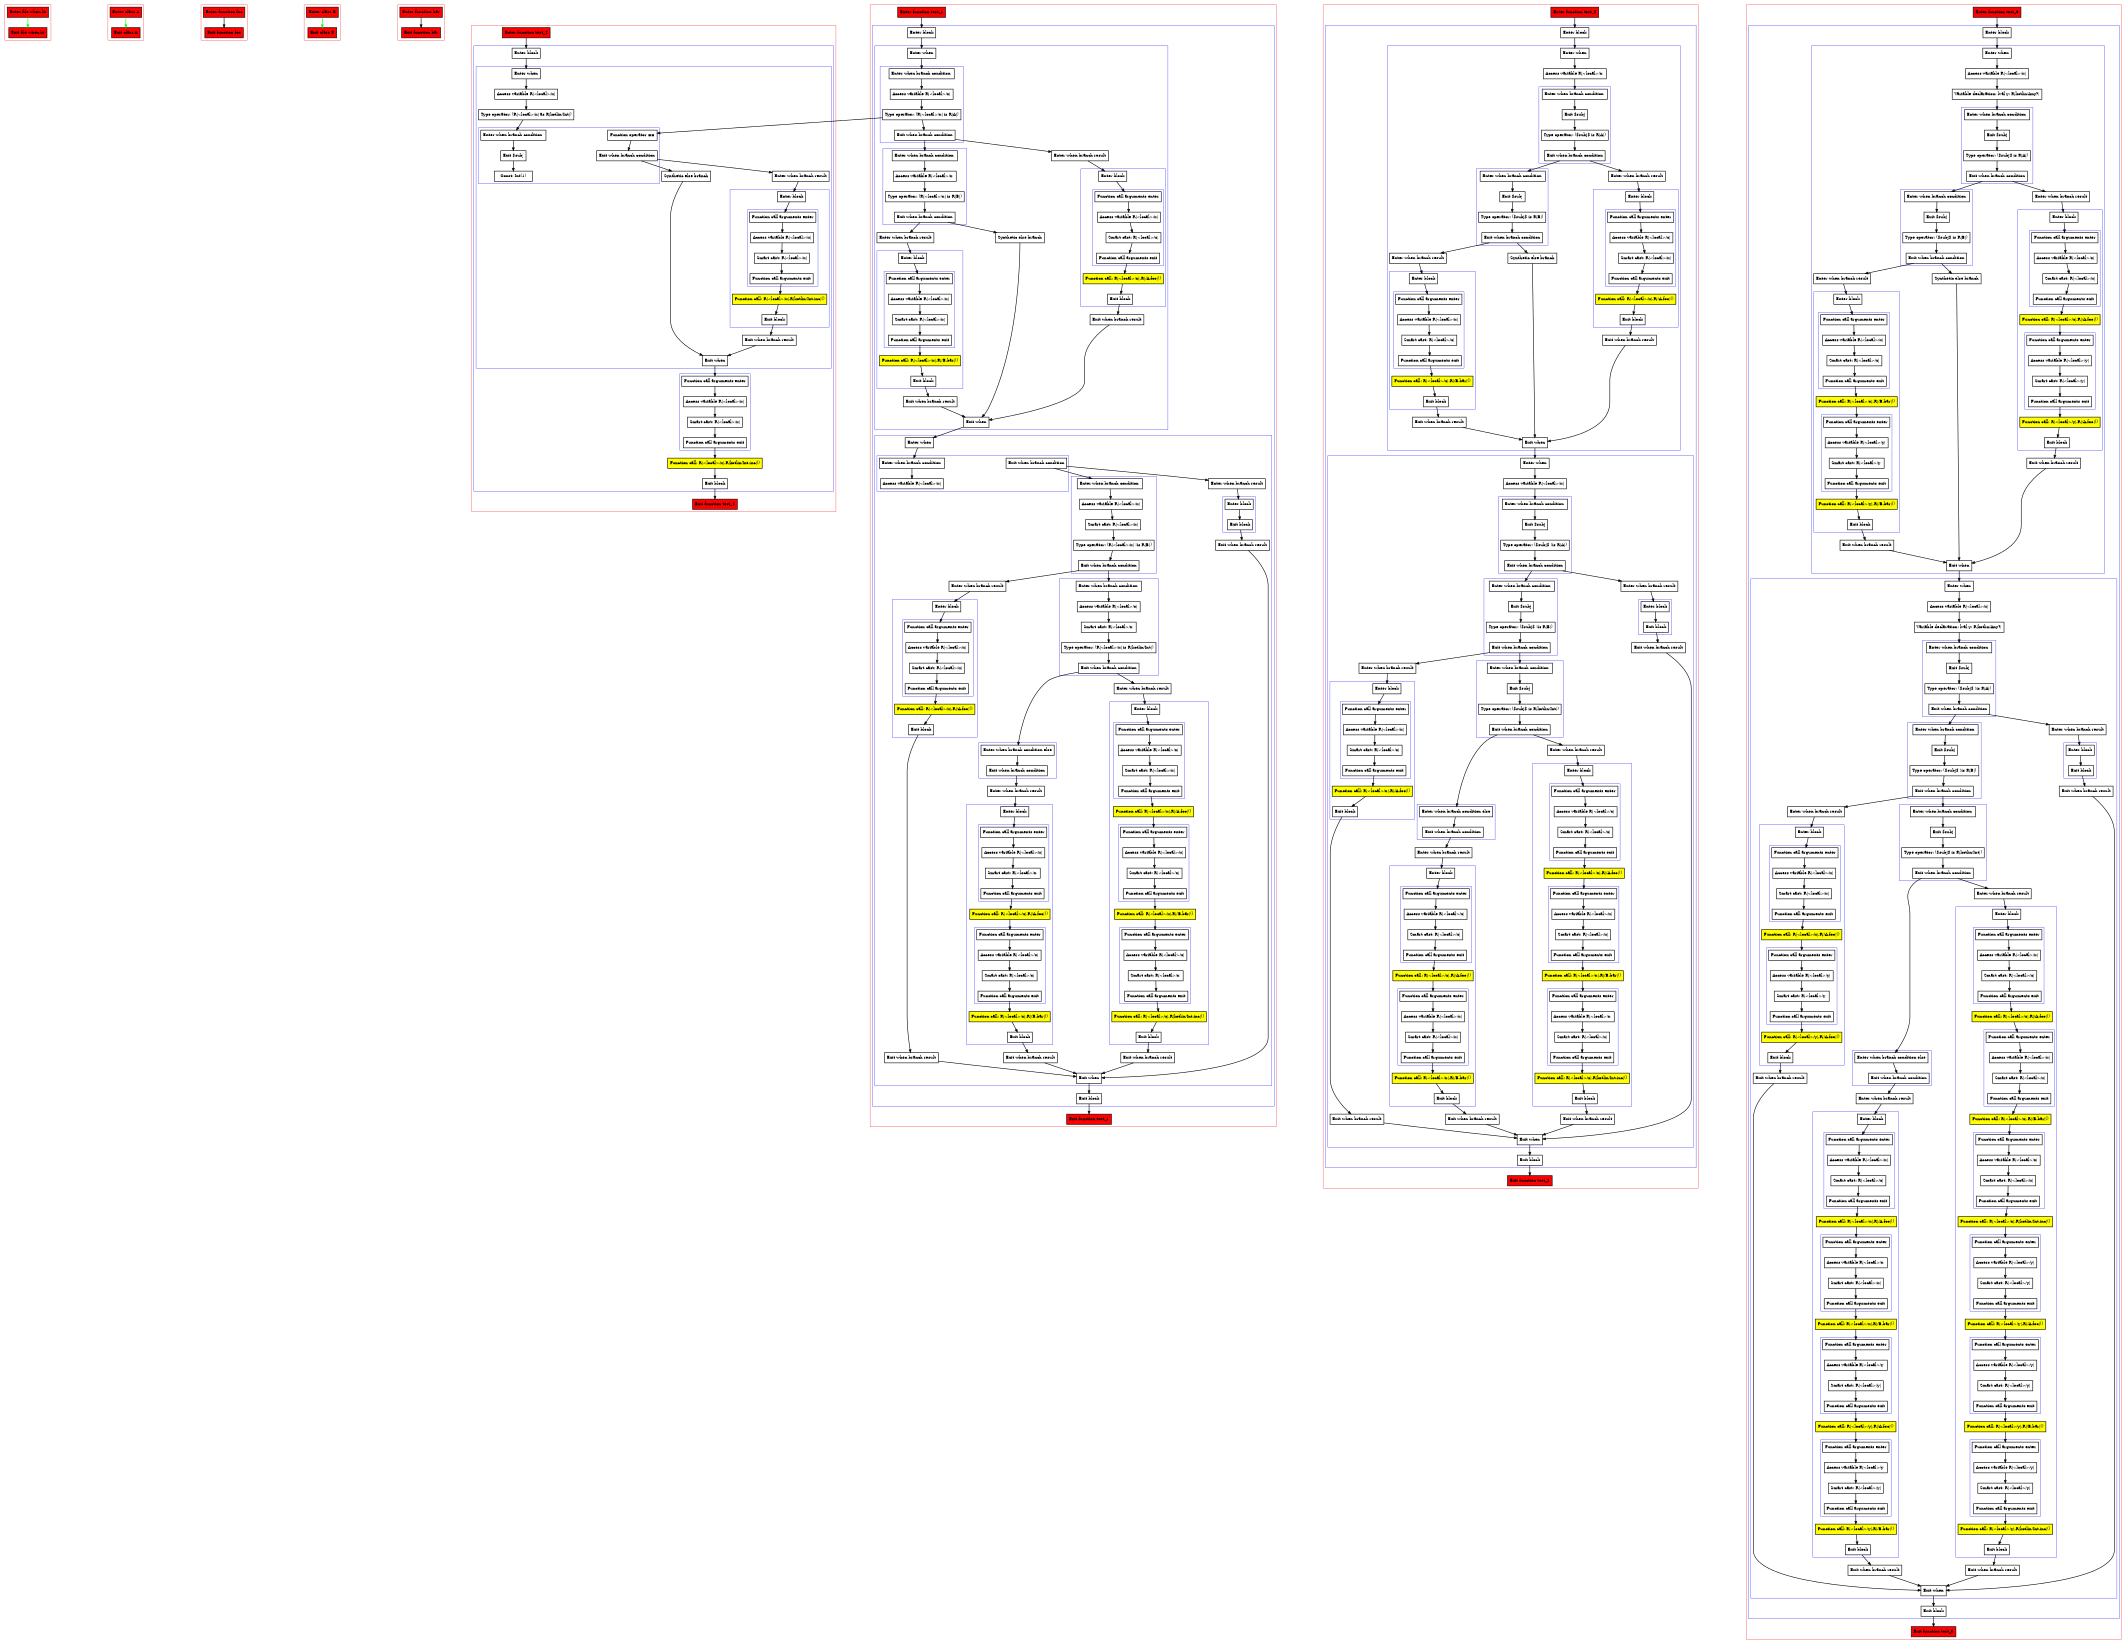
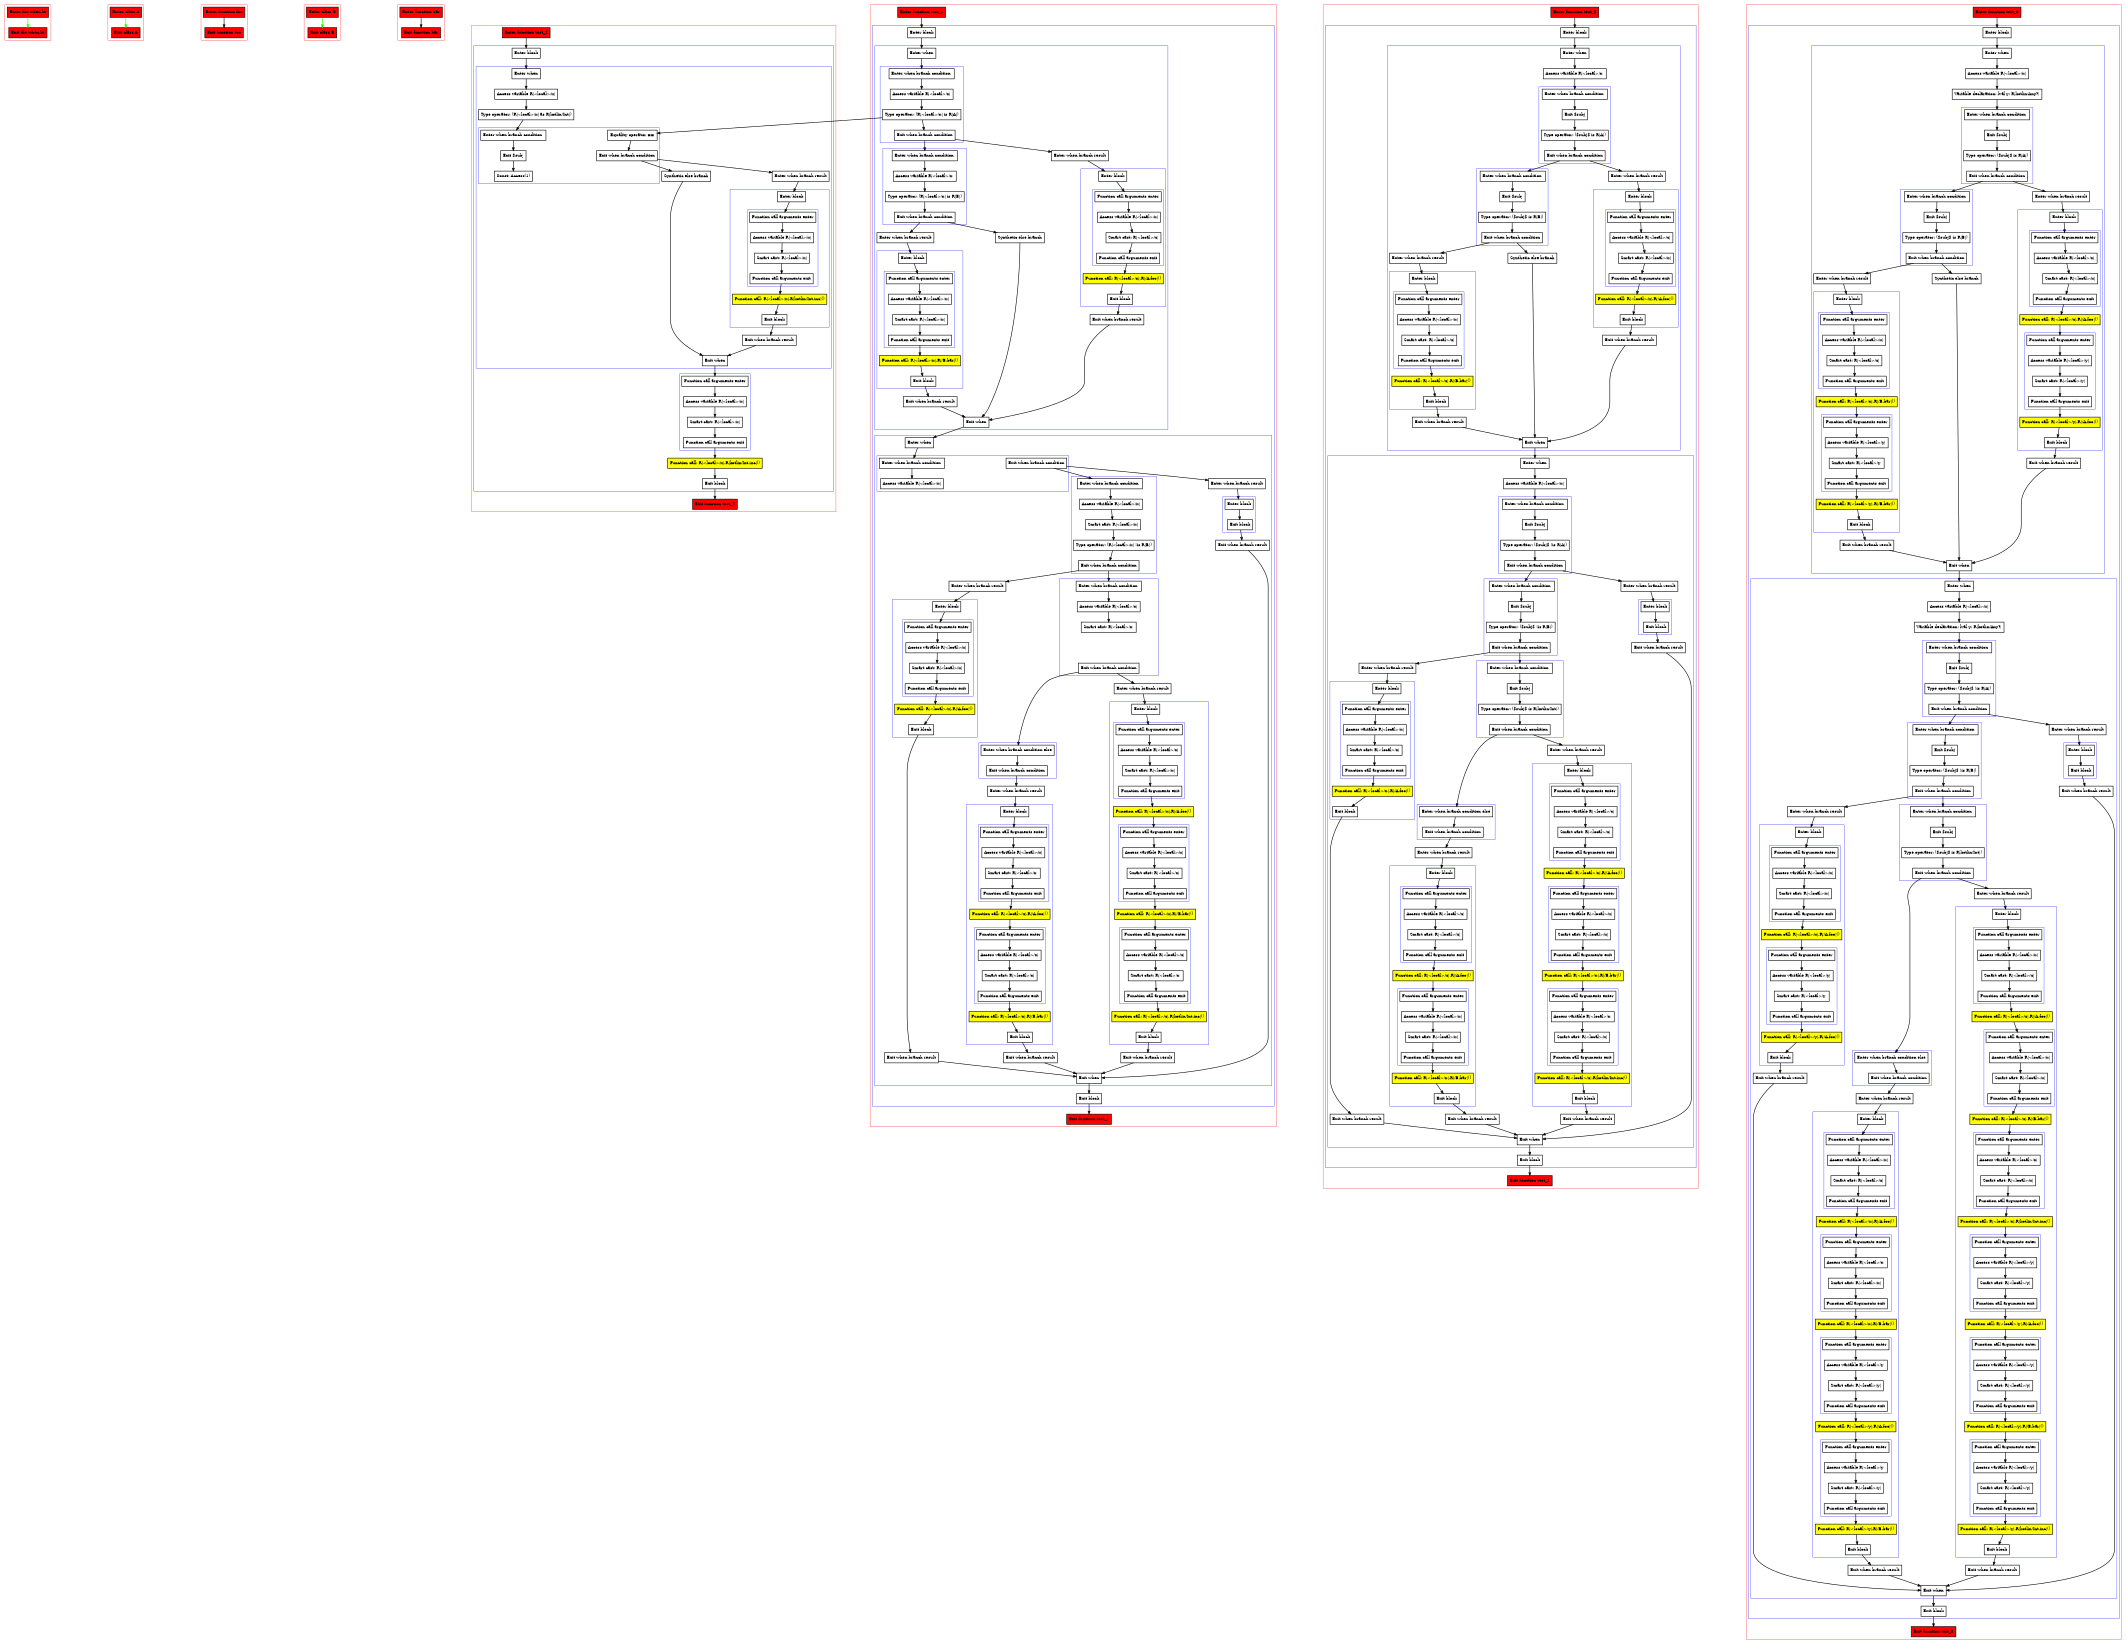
node "Function operator ==": label "Function operator ==" -> "Equality operator =="
node "Const: Int(1)": label "Const: Int(1)" -> "Const: Access(1)"
node "Type operator: (R|<local>/x| is R|kotlin/Int|)": removed
